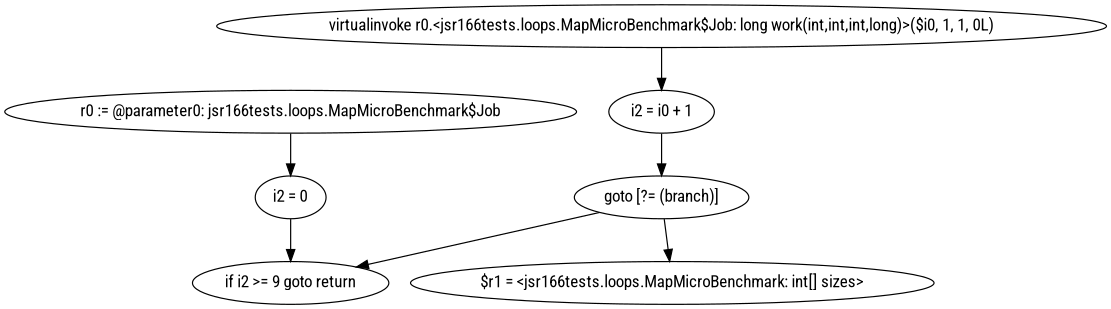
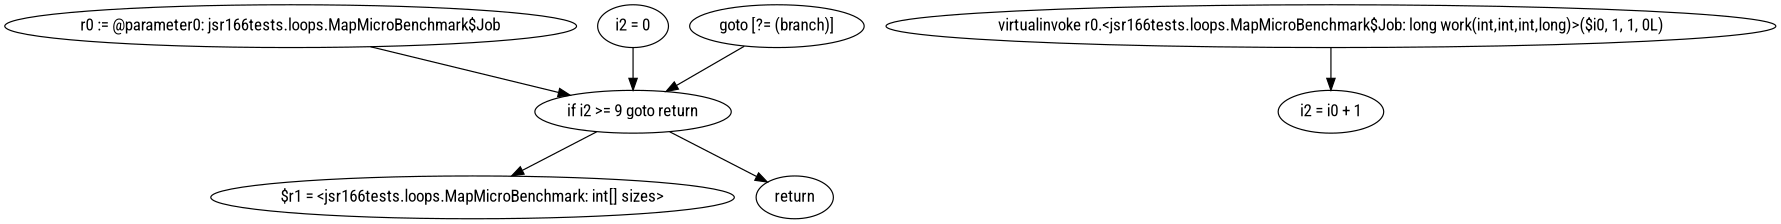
edge "r0 := @parameter0: jsr166tests.loops.MapMicroBenchmark$Job" -> "i2 = 0": now "r0 := @parameter0: jsr166tests.loops.MapMicroBenchmark$Job" -> "if i2 >= 9 goto return"
edge "i2 = i0 + 1" -> "goto [?= (branch)]": removed
node "return": added
edge "goto [?= (branch)]" -> "$r1 = <jsr166tests.loops.MapMicroBenchmark: int[] sizes>": now "if i2 >= 9 goto return" -> "$r1 = <jsr166tests.loops.MapMicroBenchmark: int[] sizes>"
